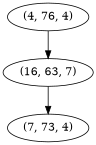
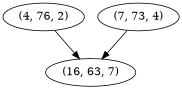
node "(4, 76, 4)": label "(4, 76, 4)" -> "(4, 76, 2)"
edge "(16, 63, 7)" -> "(7, 73, 4)": reversed
